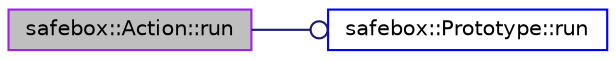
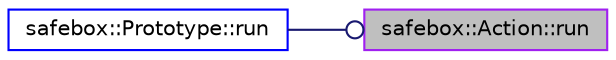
edge "safebox::Action::run" -> "safebox::Prototype::run": reversed
